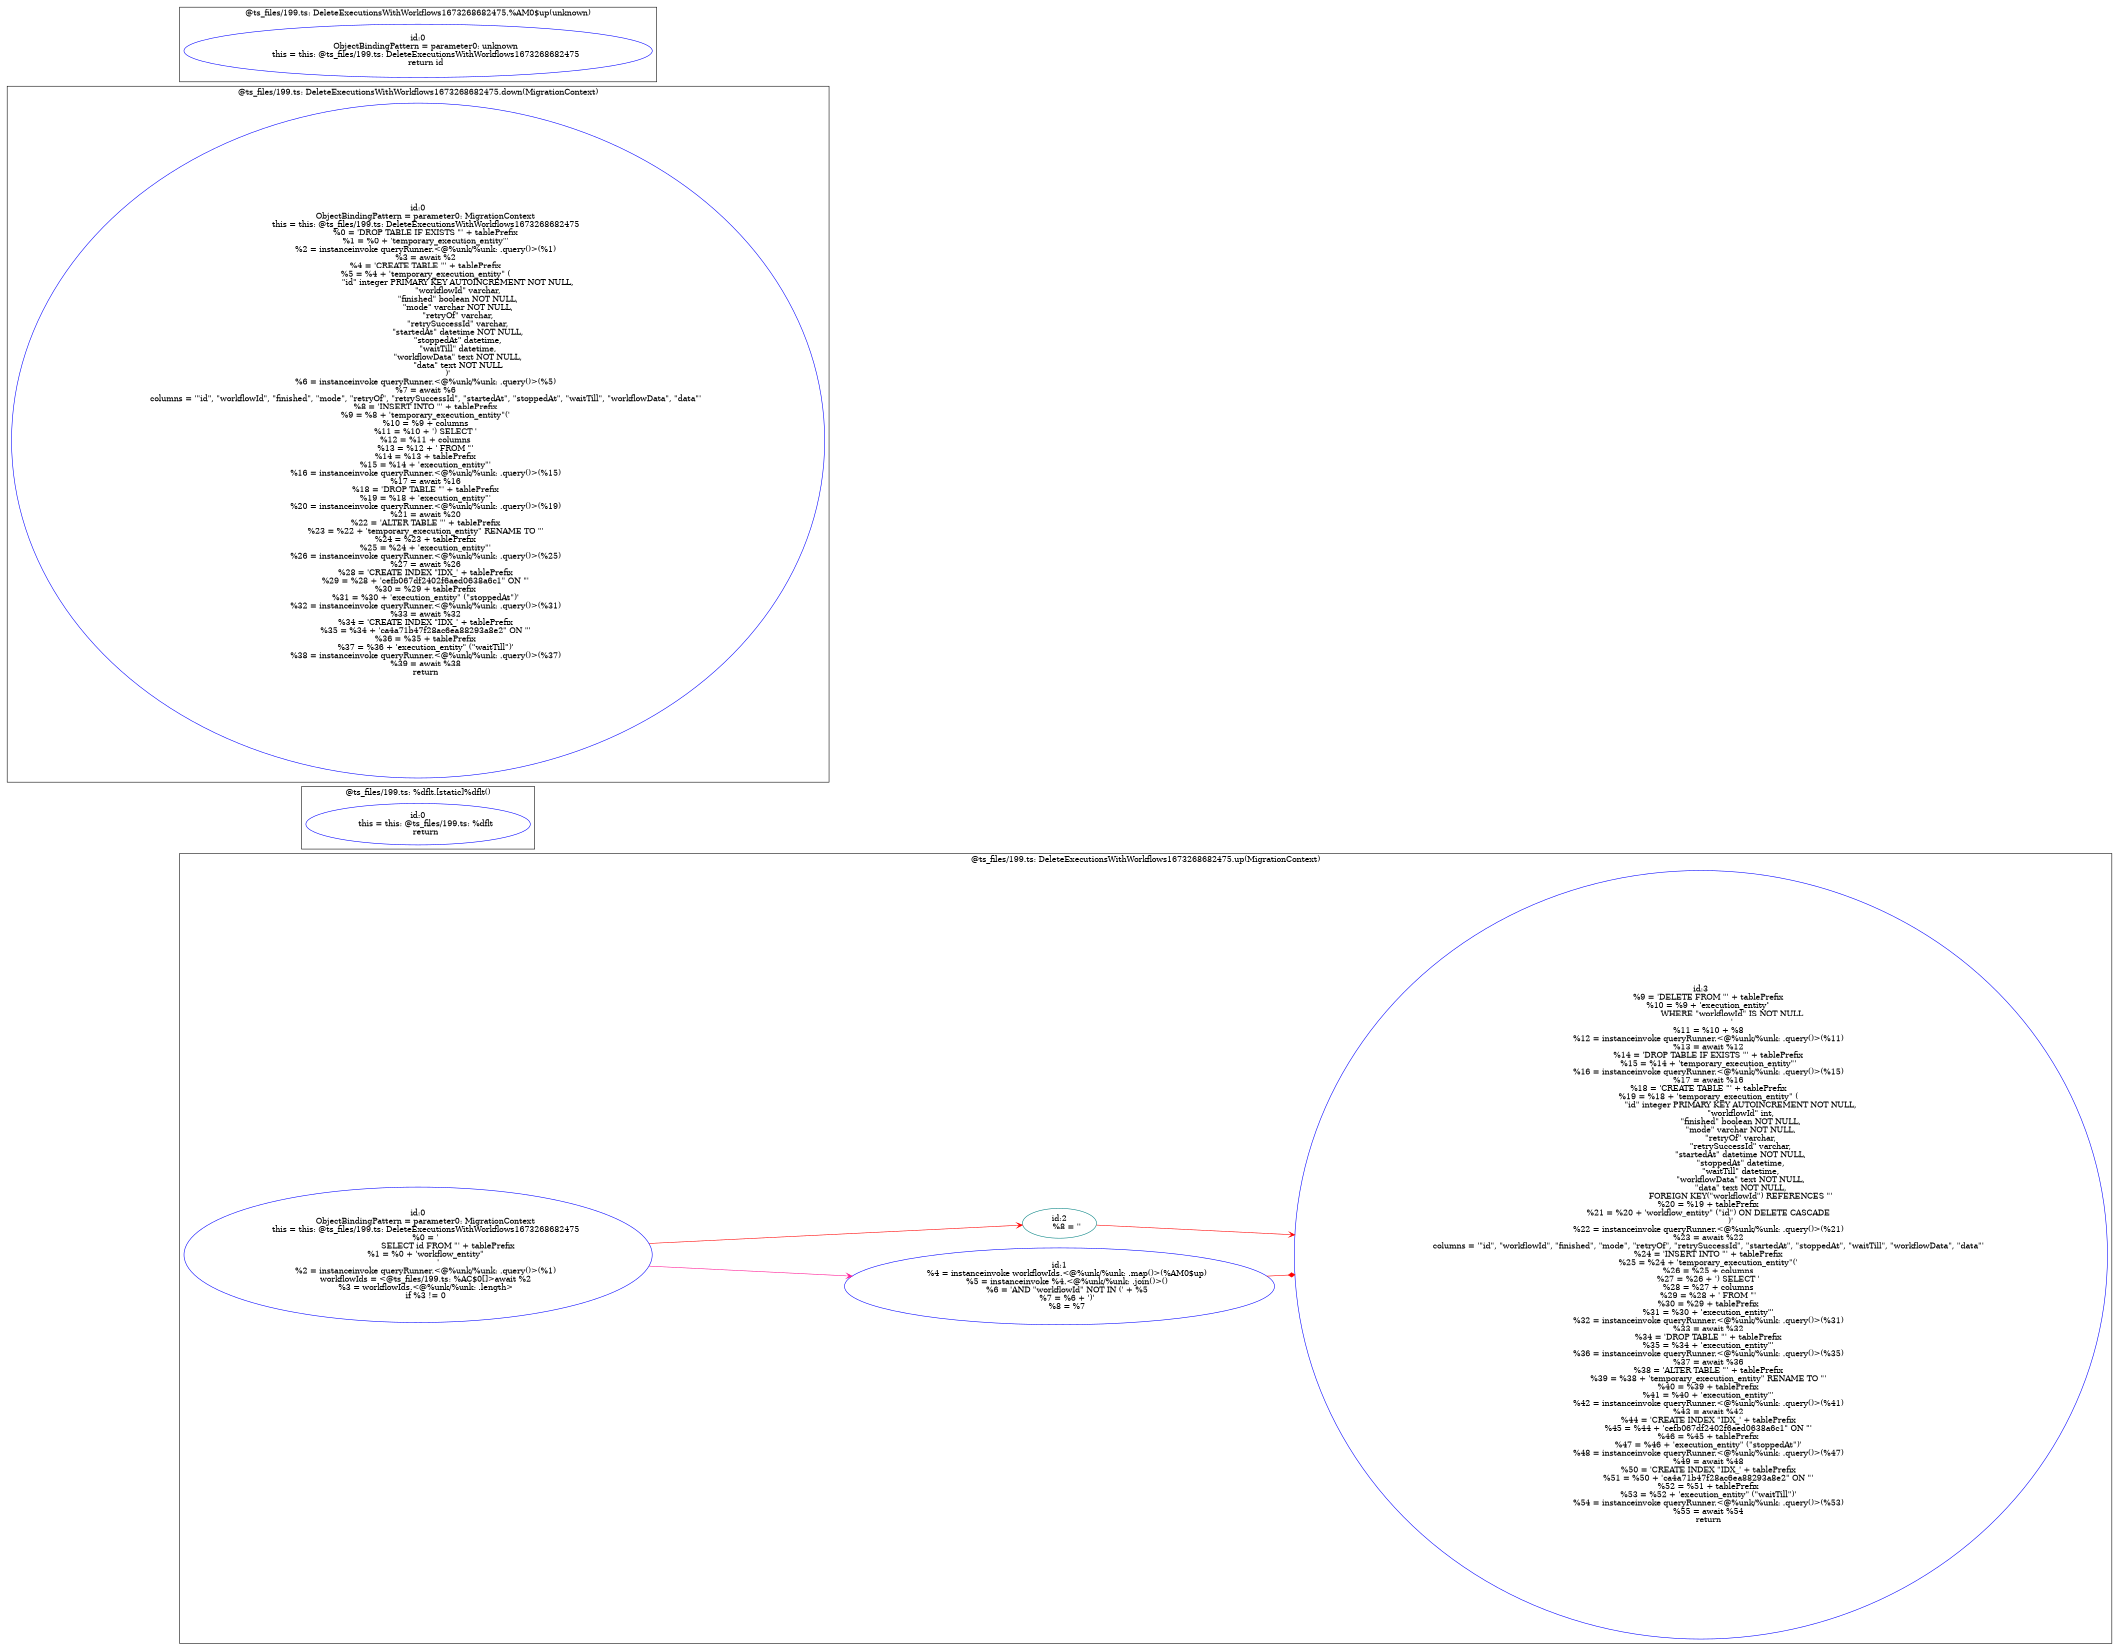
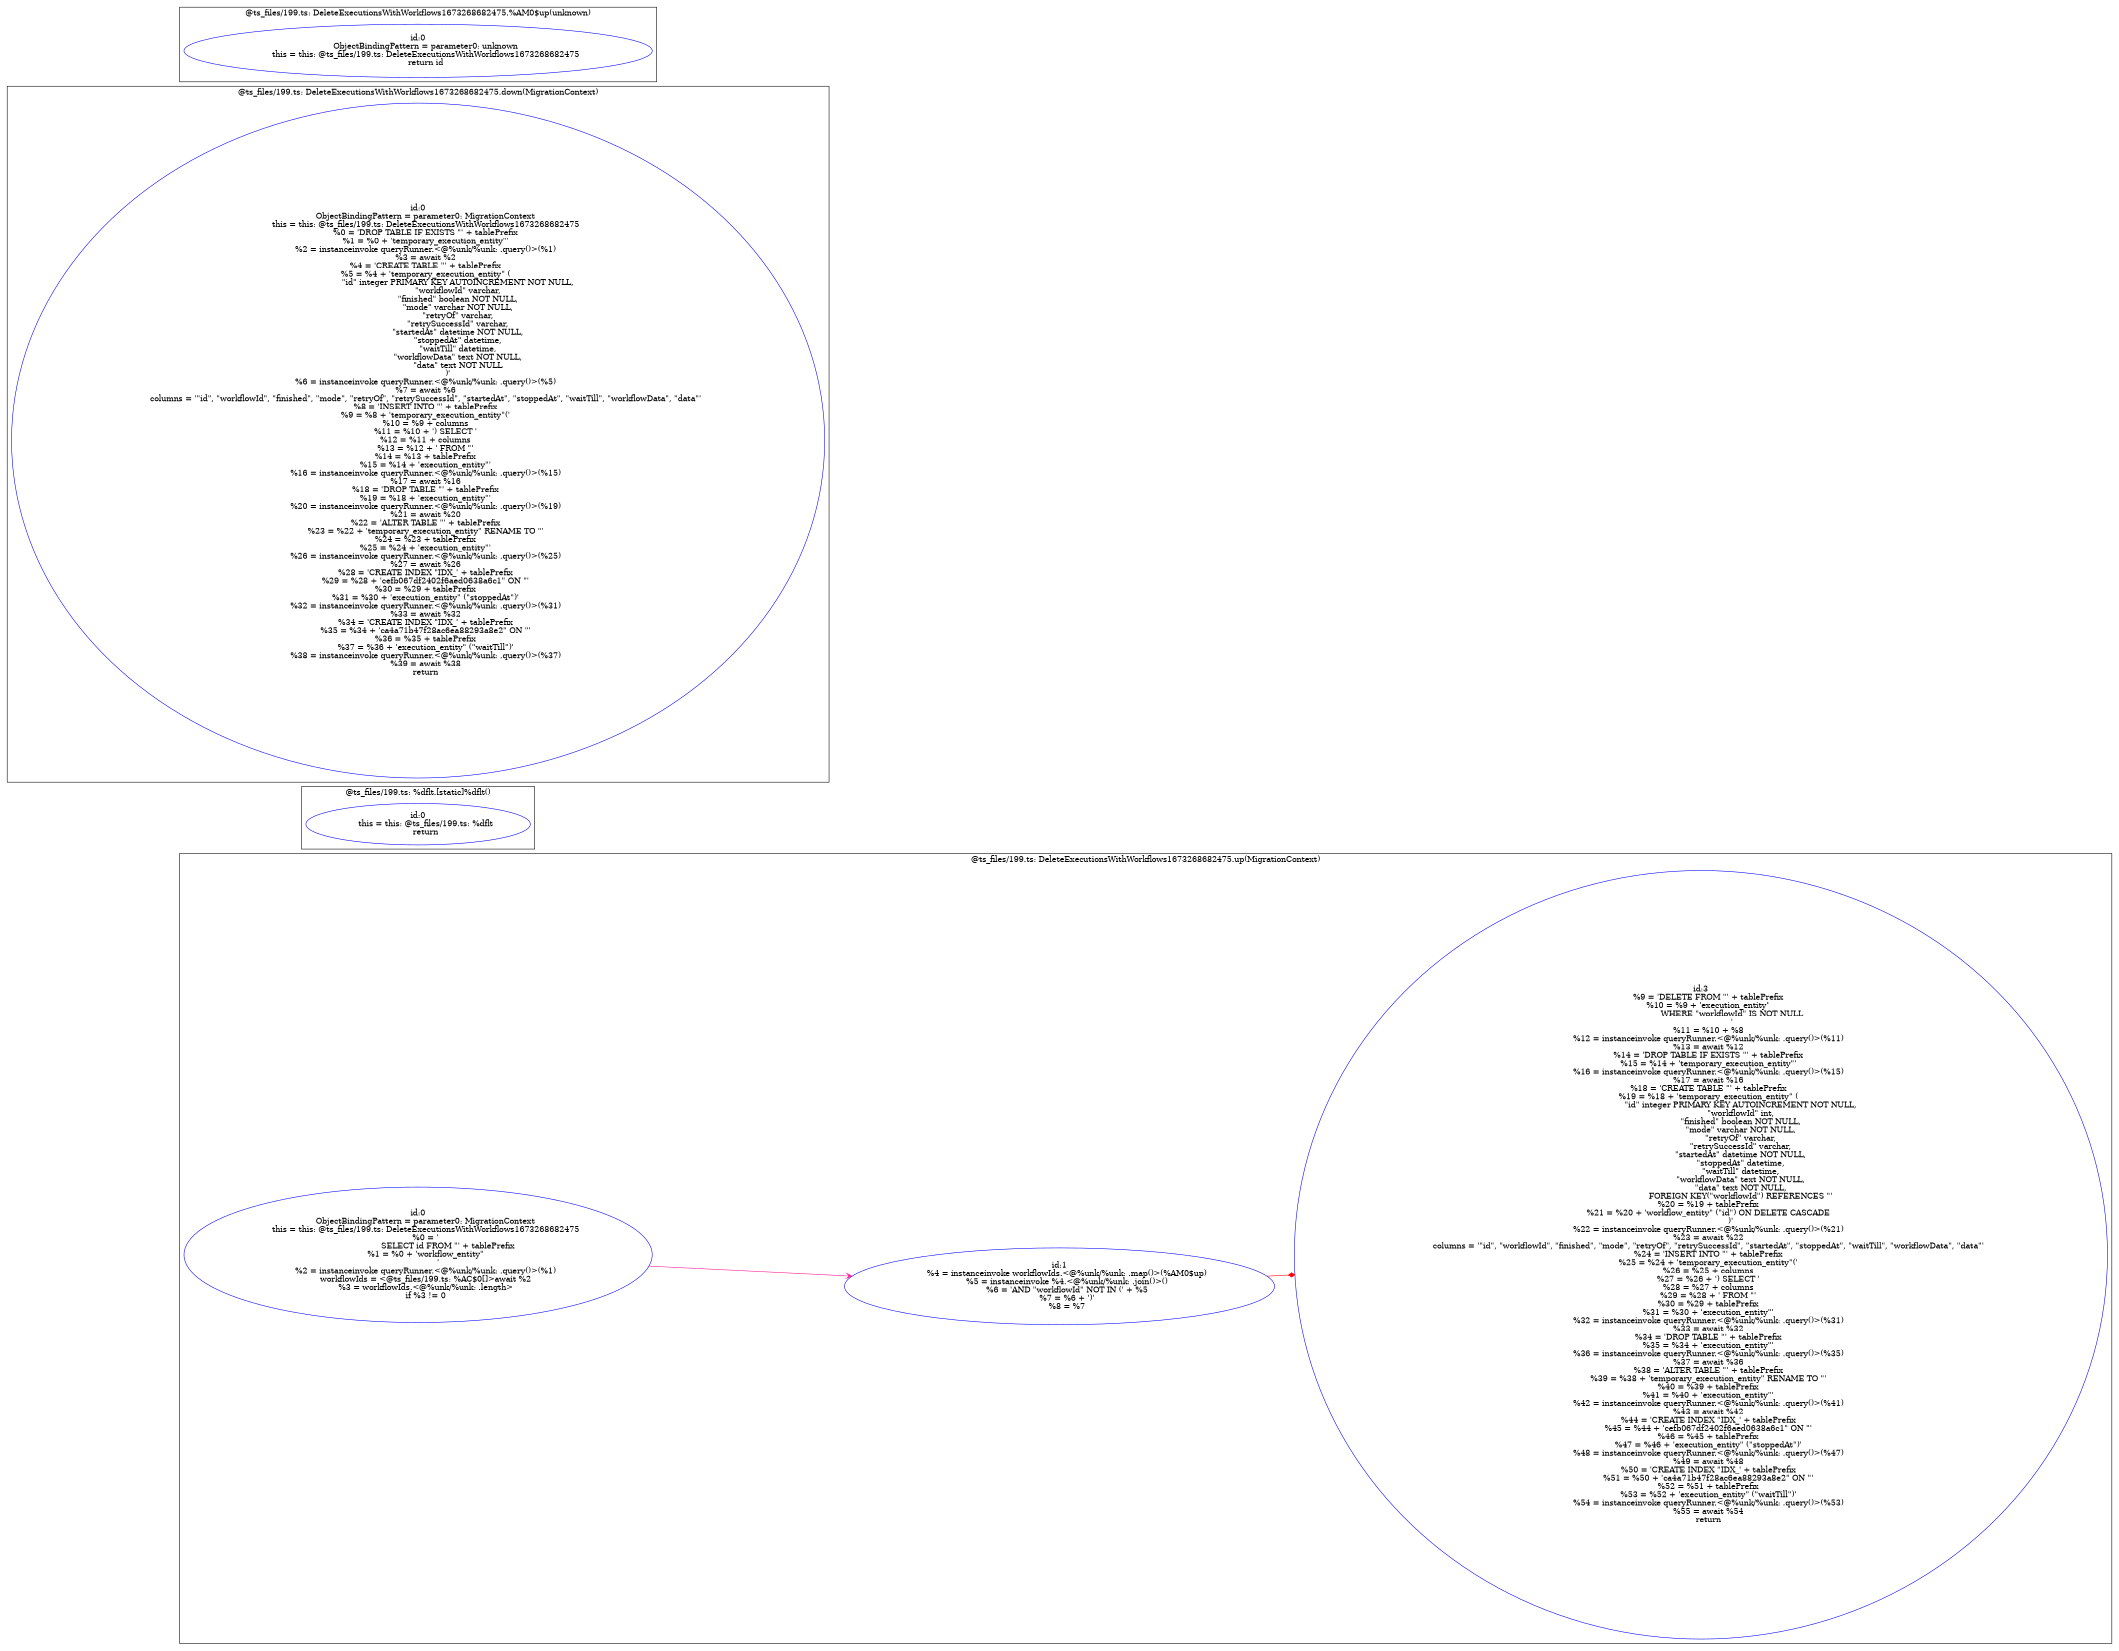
node "id:2 %8 = ''": removed
